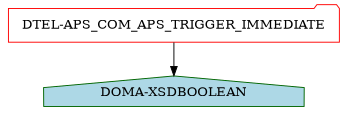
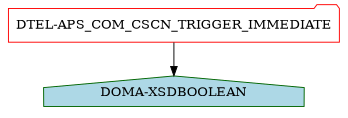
node "DTEL-APS_COM_APS_TRIGGER_IMMEDIATE": label "DTEL-APS_COM_APS_TRIGGER_IMMEDIATE" -> "DTEL-APS_COM_CSCN_TRIGGER_IMMEDIATE"
